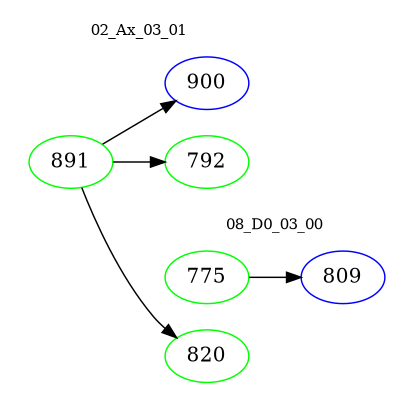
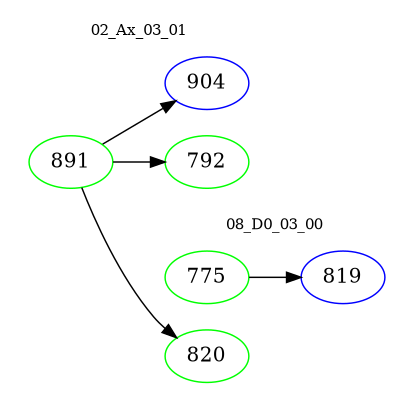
node "900": label "900" -> "904"
node "809": label "809" -> "819"
